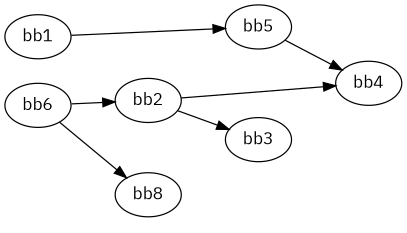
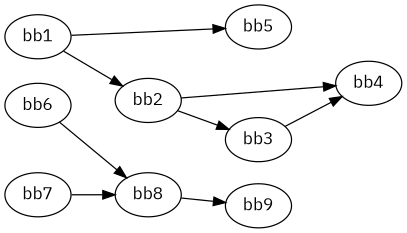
edge "bb5" -> "bb4": now "bb3" -> "bb4"
edge "bb6" -> "bb2": now "bb1" -> "bb2"
node "bb7": added
node "bb9": added
